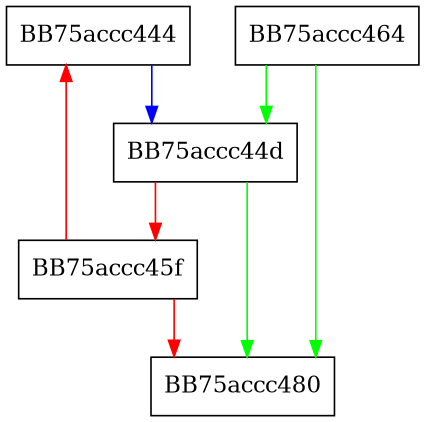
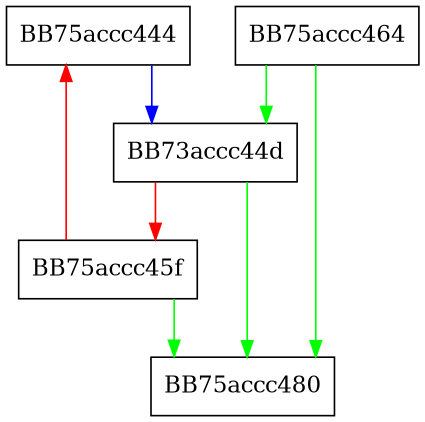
node "BB75accc44d": label "BB75accc44d" -> "BB73accc44d"
edge "BB75accc45f" -> "BB75accc480": color red -> green
